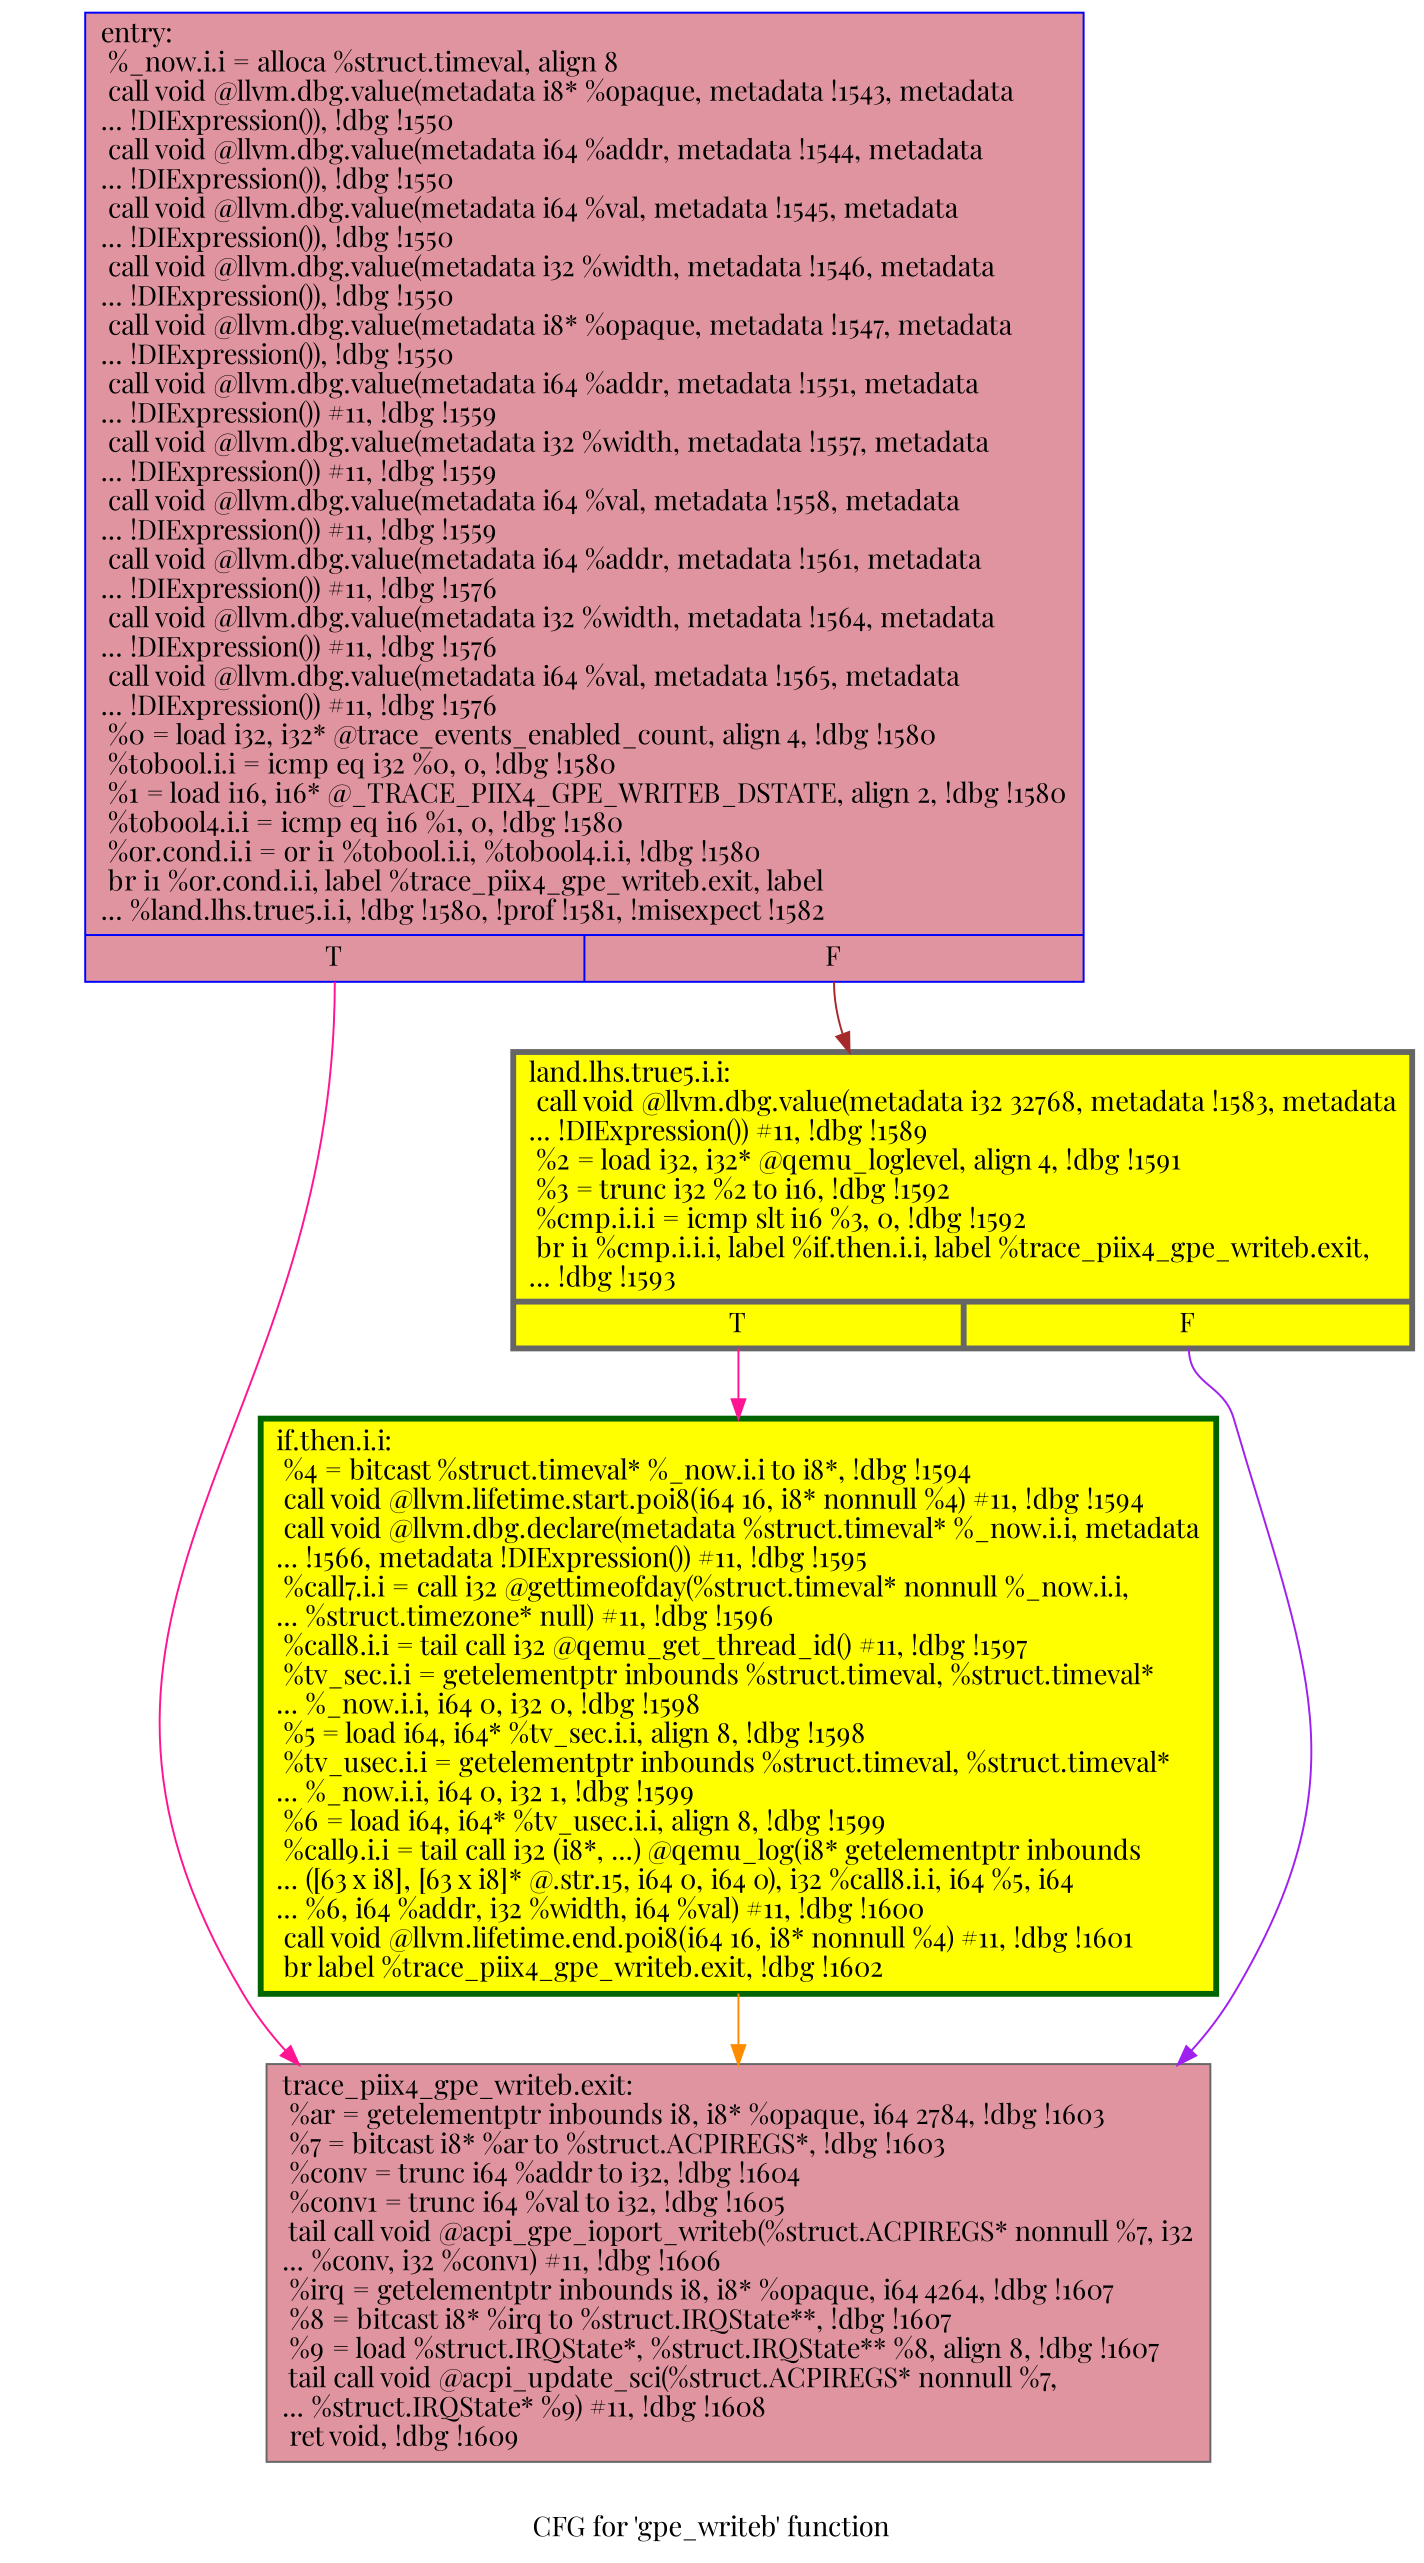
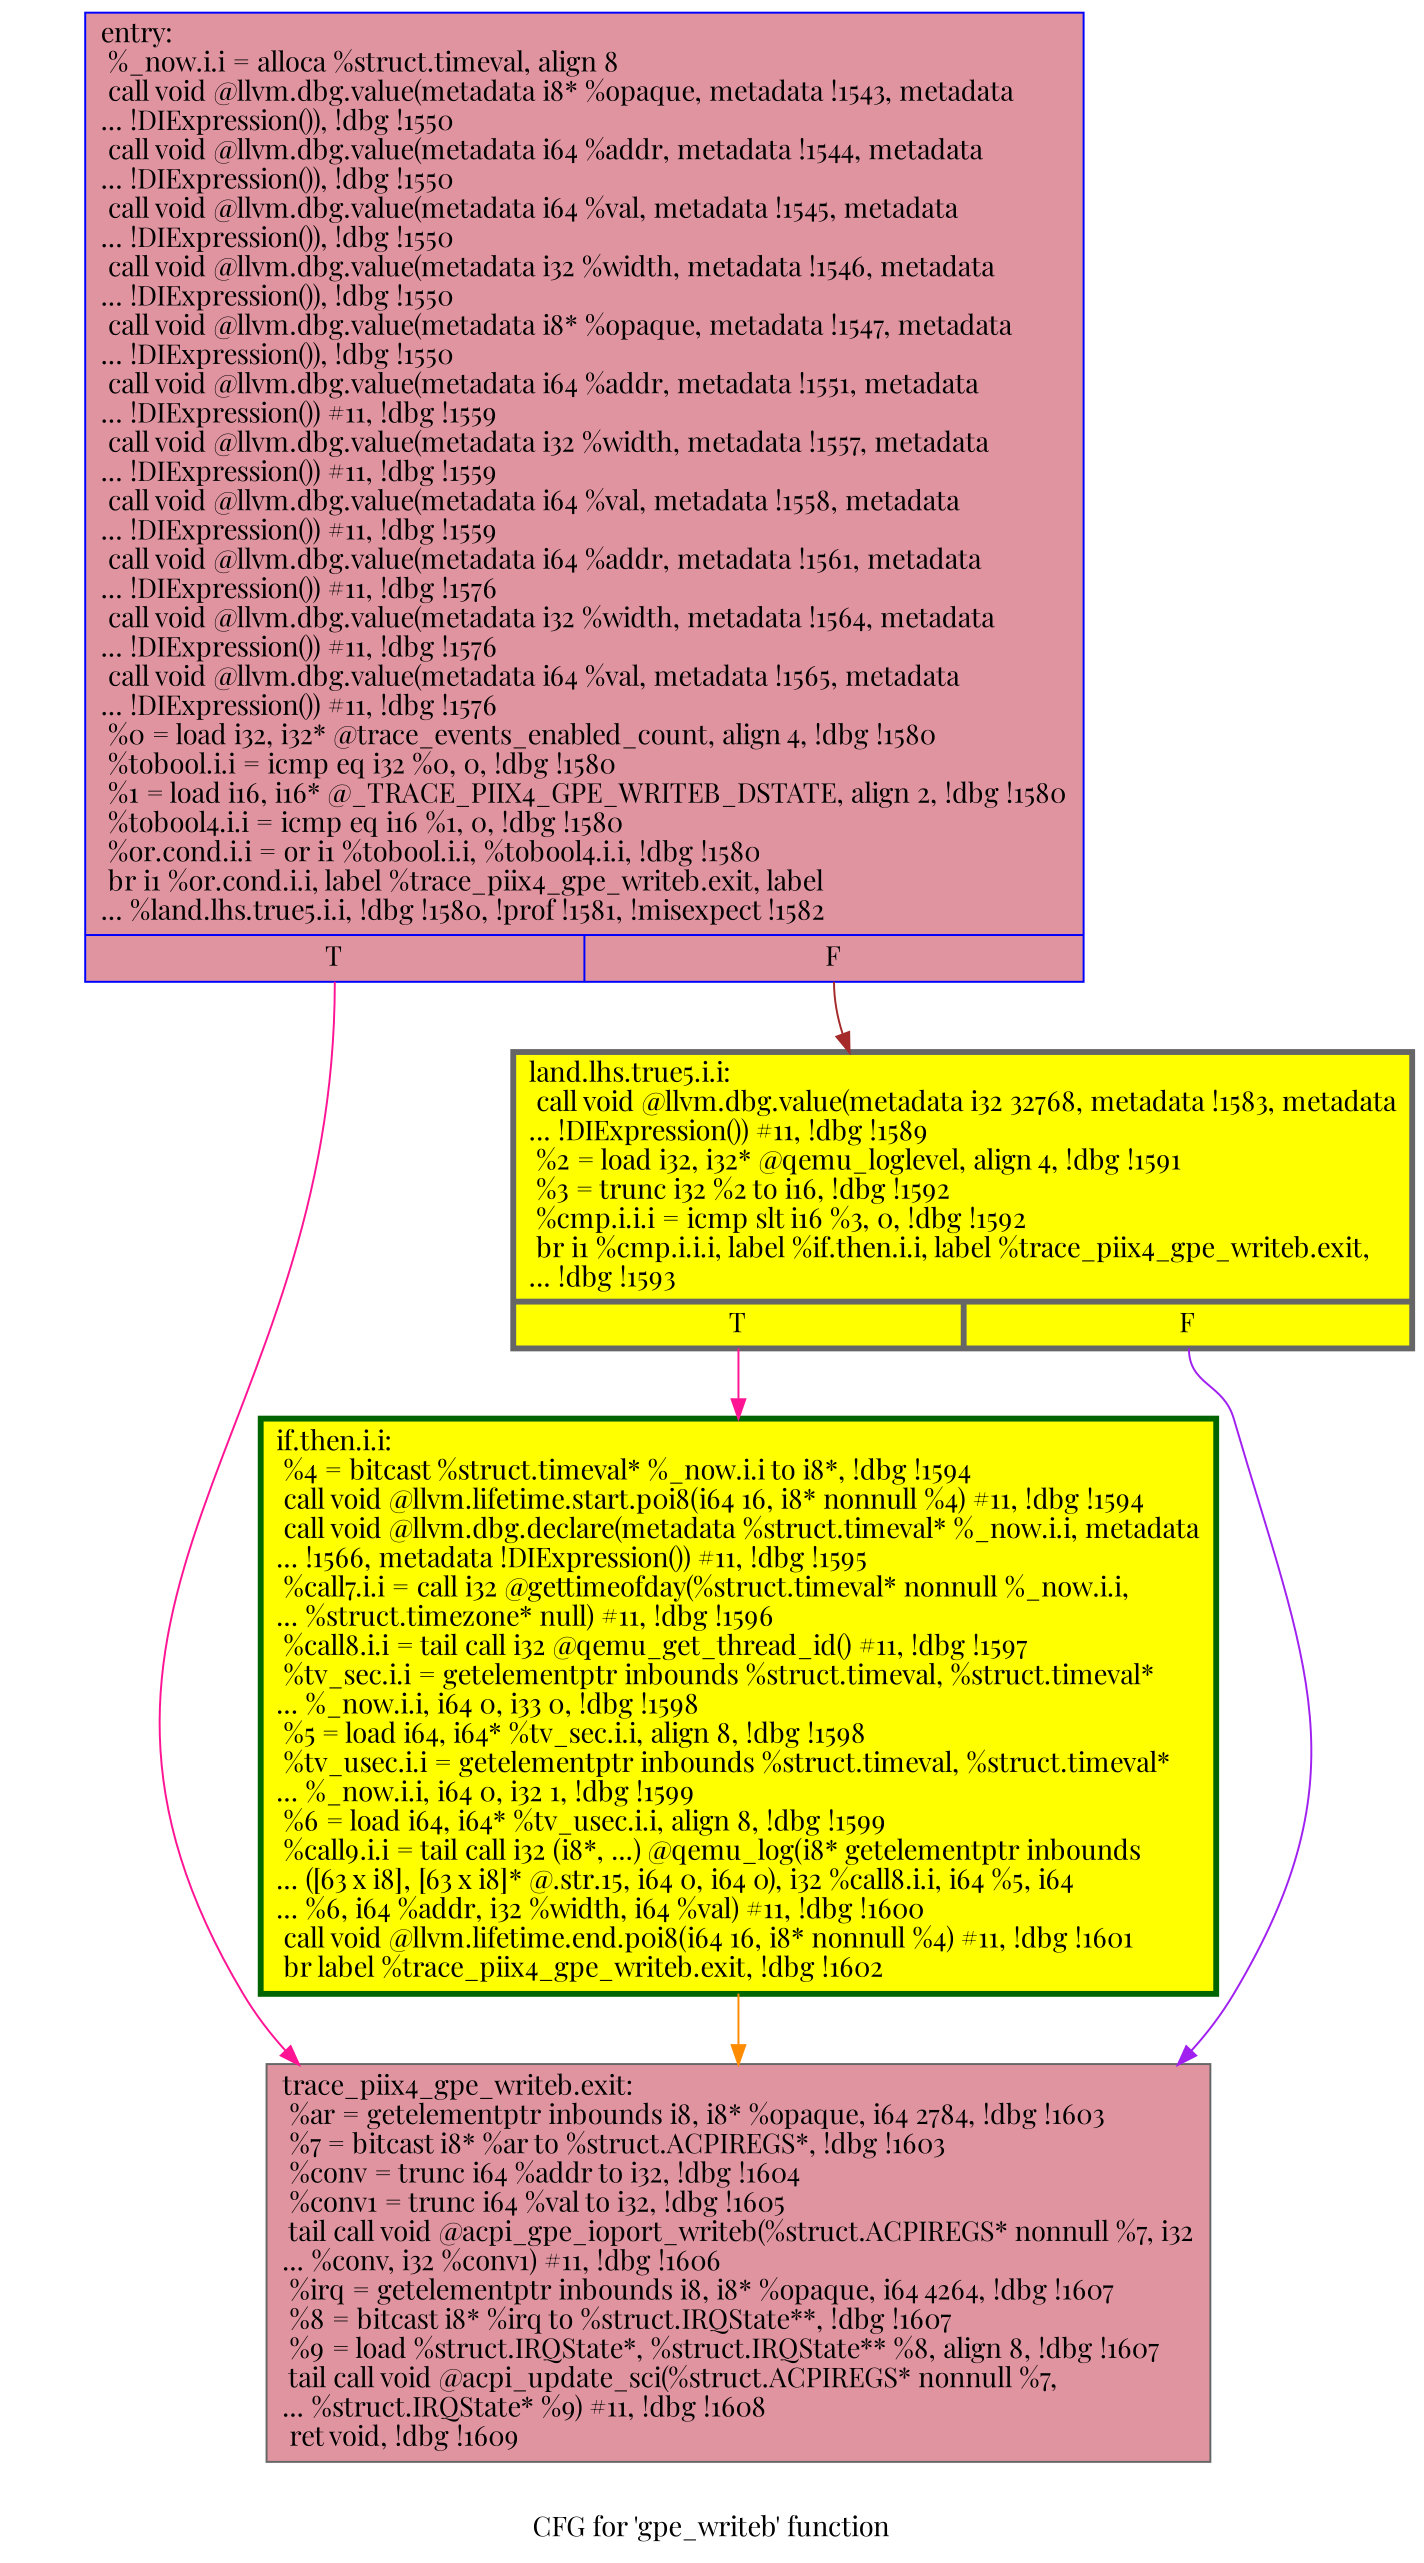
node "if.then.i.i:": text "... %_now.i.i, i64 0, i32 0, !dbg !1598" -> "... %_now.i.i, i64 0, i33 0, !dbg !1598"
